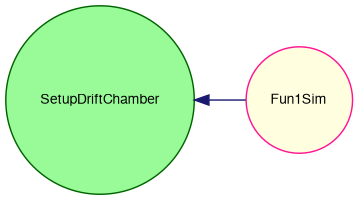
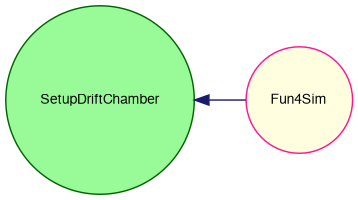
node "Fun1Sim": label "Fun1Sim" -> "Fun4Sim"
